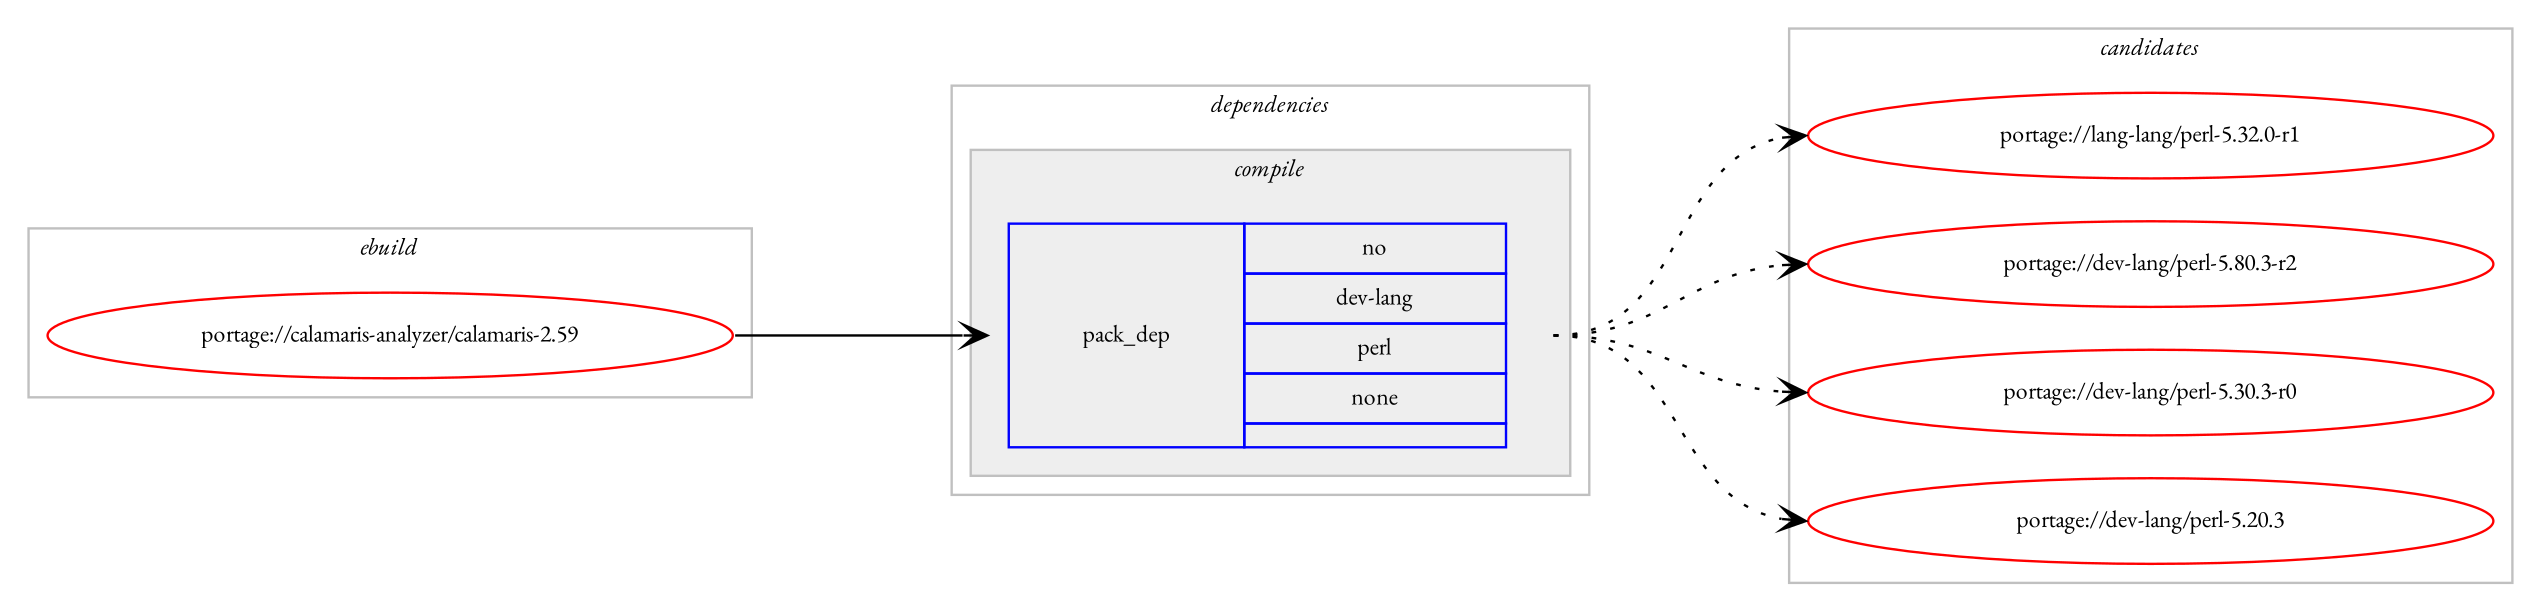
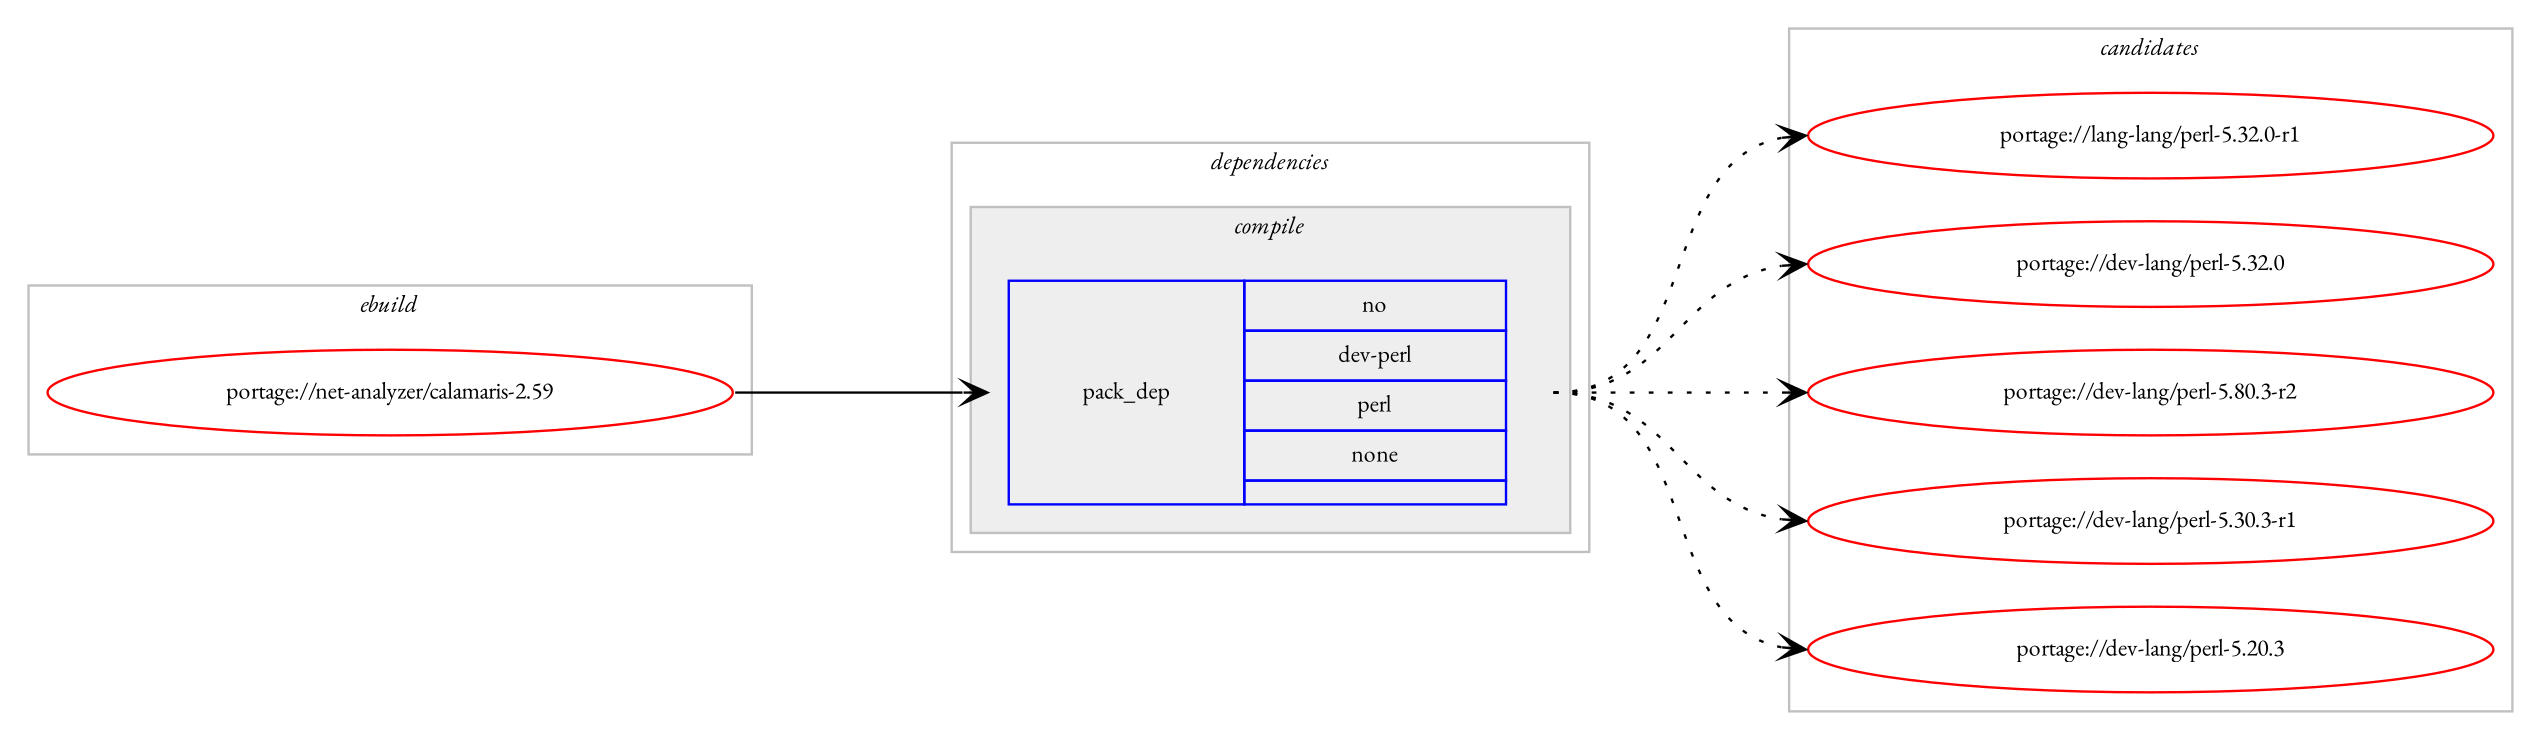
node "portage://dev-lang/perl-5.32.0": added
node "pack_dep": text "dev-lang" -> "dev-perl"
node "portage://calamaris-analyzer/calamaris-2.59": label "portage://calamaris-analyzer/calamaris-2.59" -> "portage://net-analyzer/calamaris-2.59"
node "portage://dev-lang/perl-5.30.3-r0": label "portage://dev-lang/perl-5.30.3-r0" -> "portage://dev-lang/perl-5.30.3-r1"
